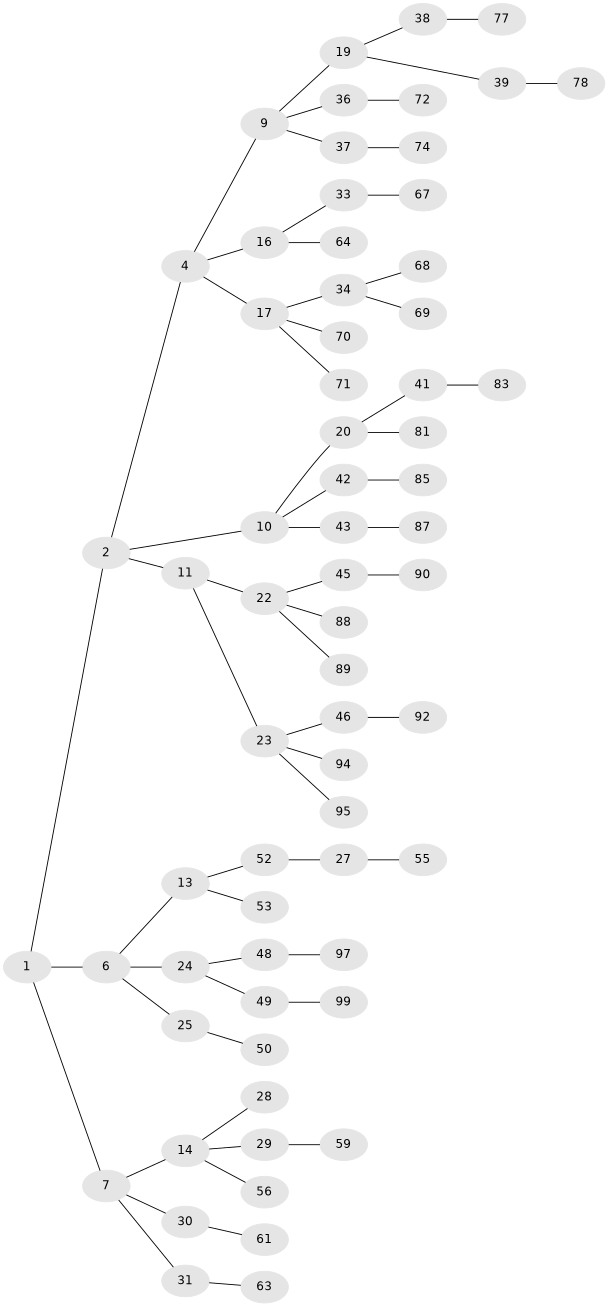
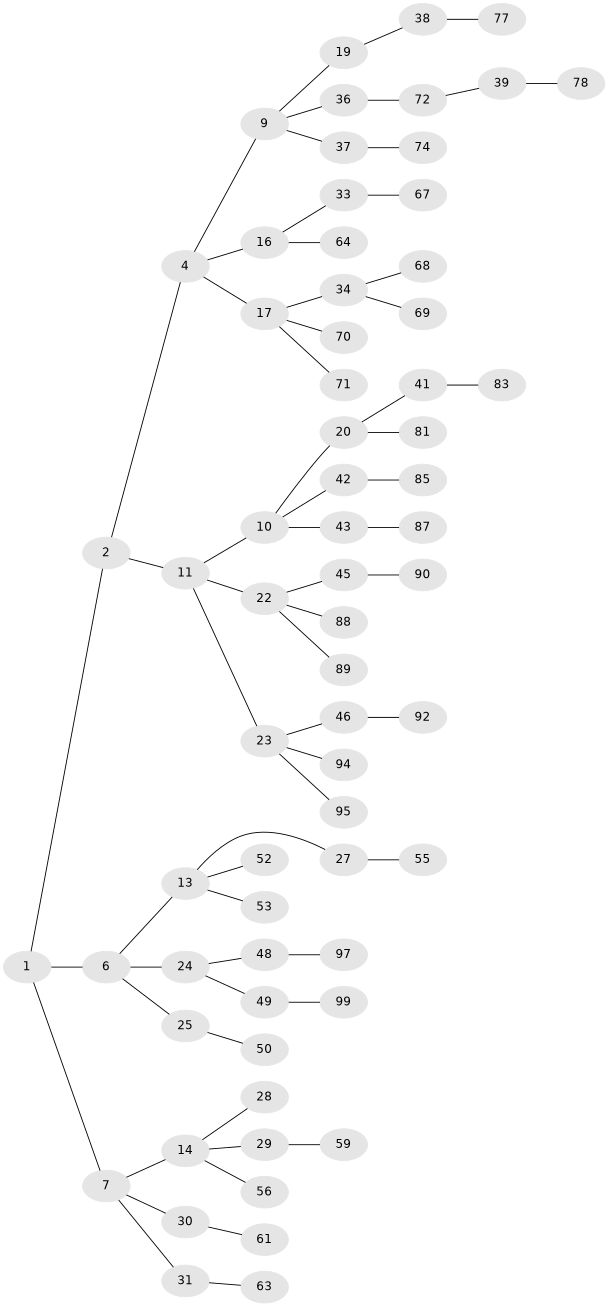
edge "19" -- "39": now "72" -- "39"
edge "10" -- "2": now "10" -- "11"
edge "52" -- "27": now "13" -- "27"
